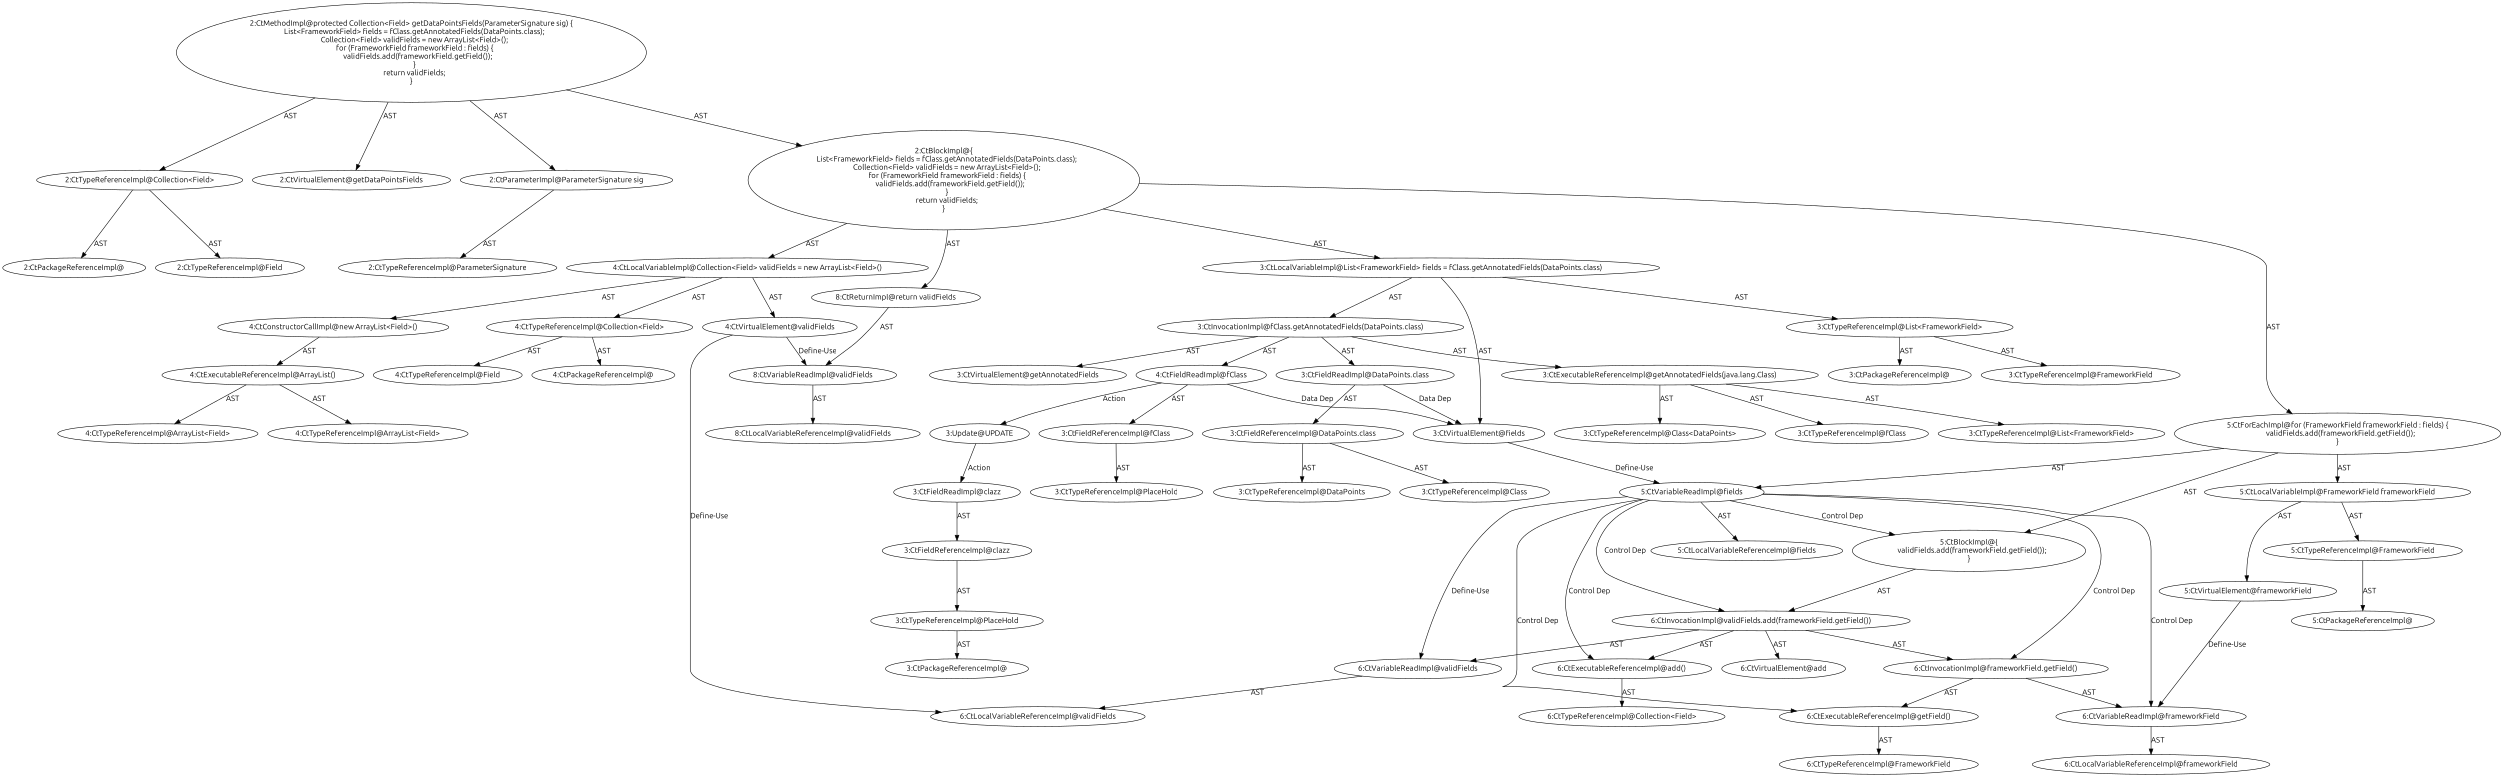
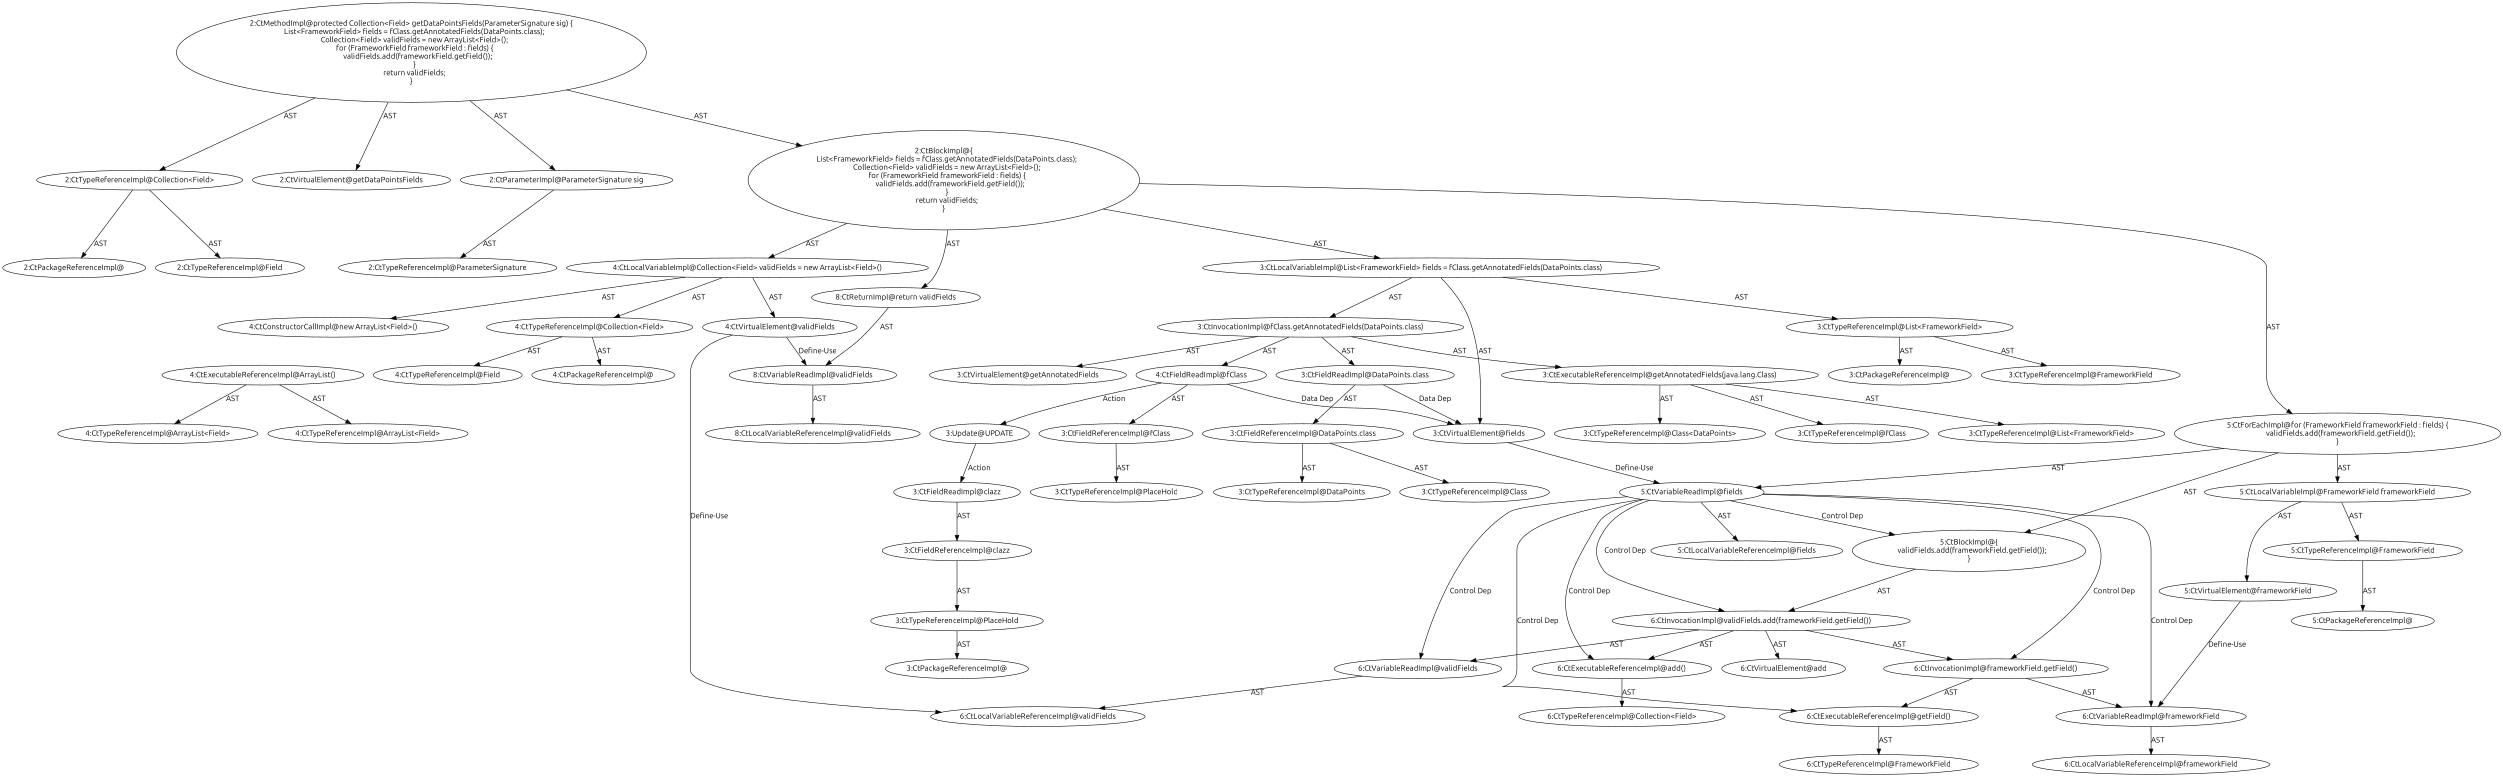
edge "4:CtConstructorCallImpl@new ArrayList<Field>()" -> "4:CtExecutableReferenceImpl@ArrayList()": removed, label "AST"
edge "5:CtVariableReadImpl@fields" -> "6:CtVariableReadImpl@validFields": label "Define-Use" -> "Control Dep"
